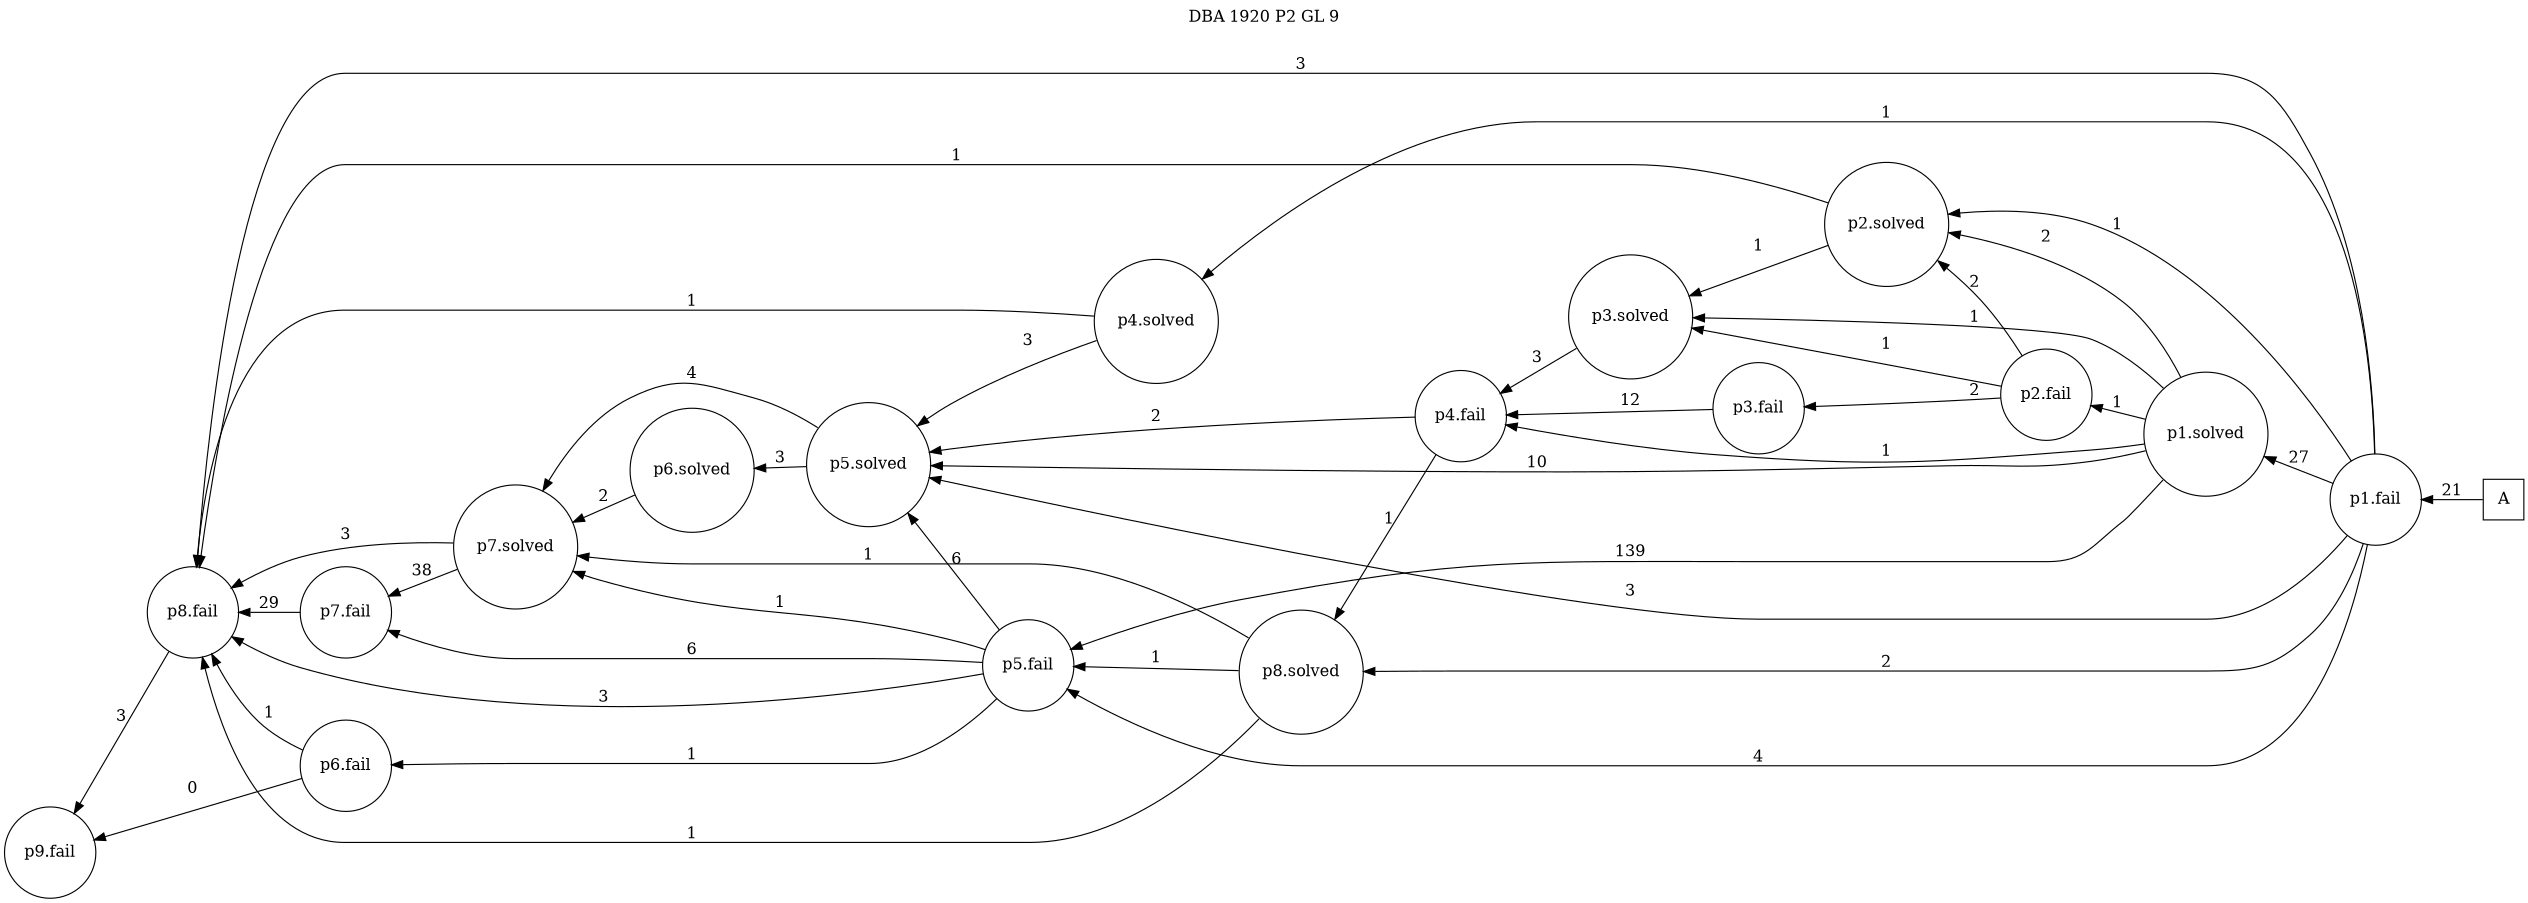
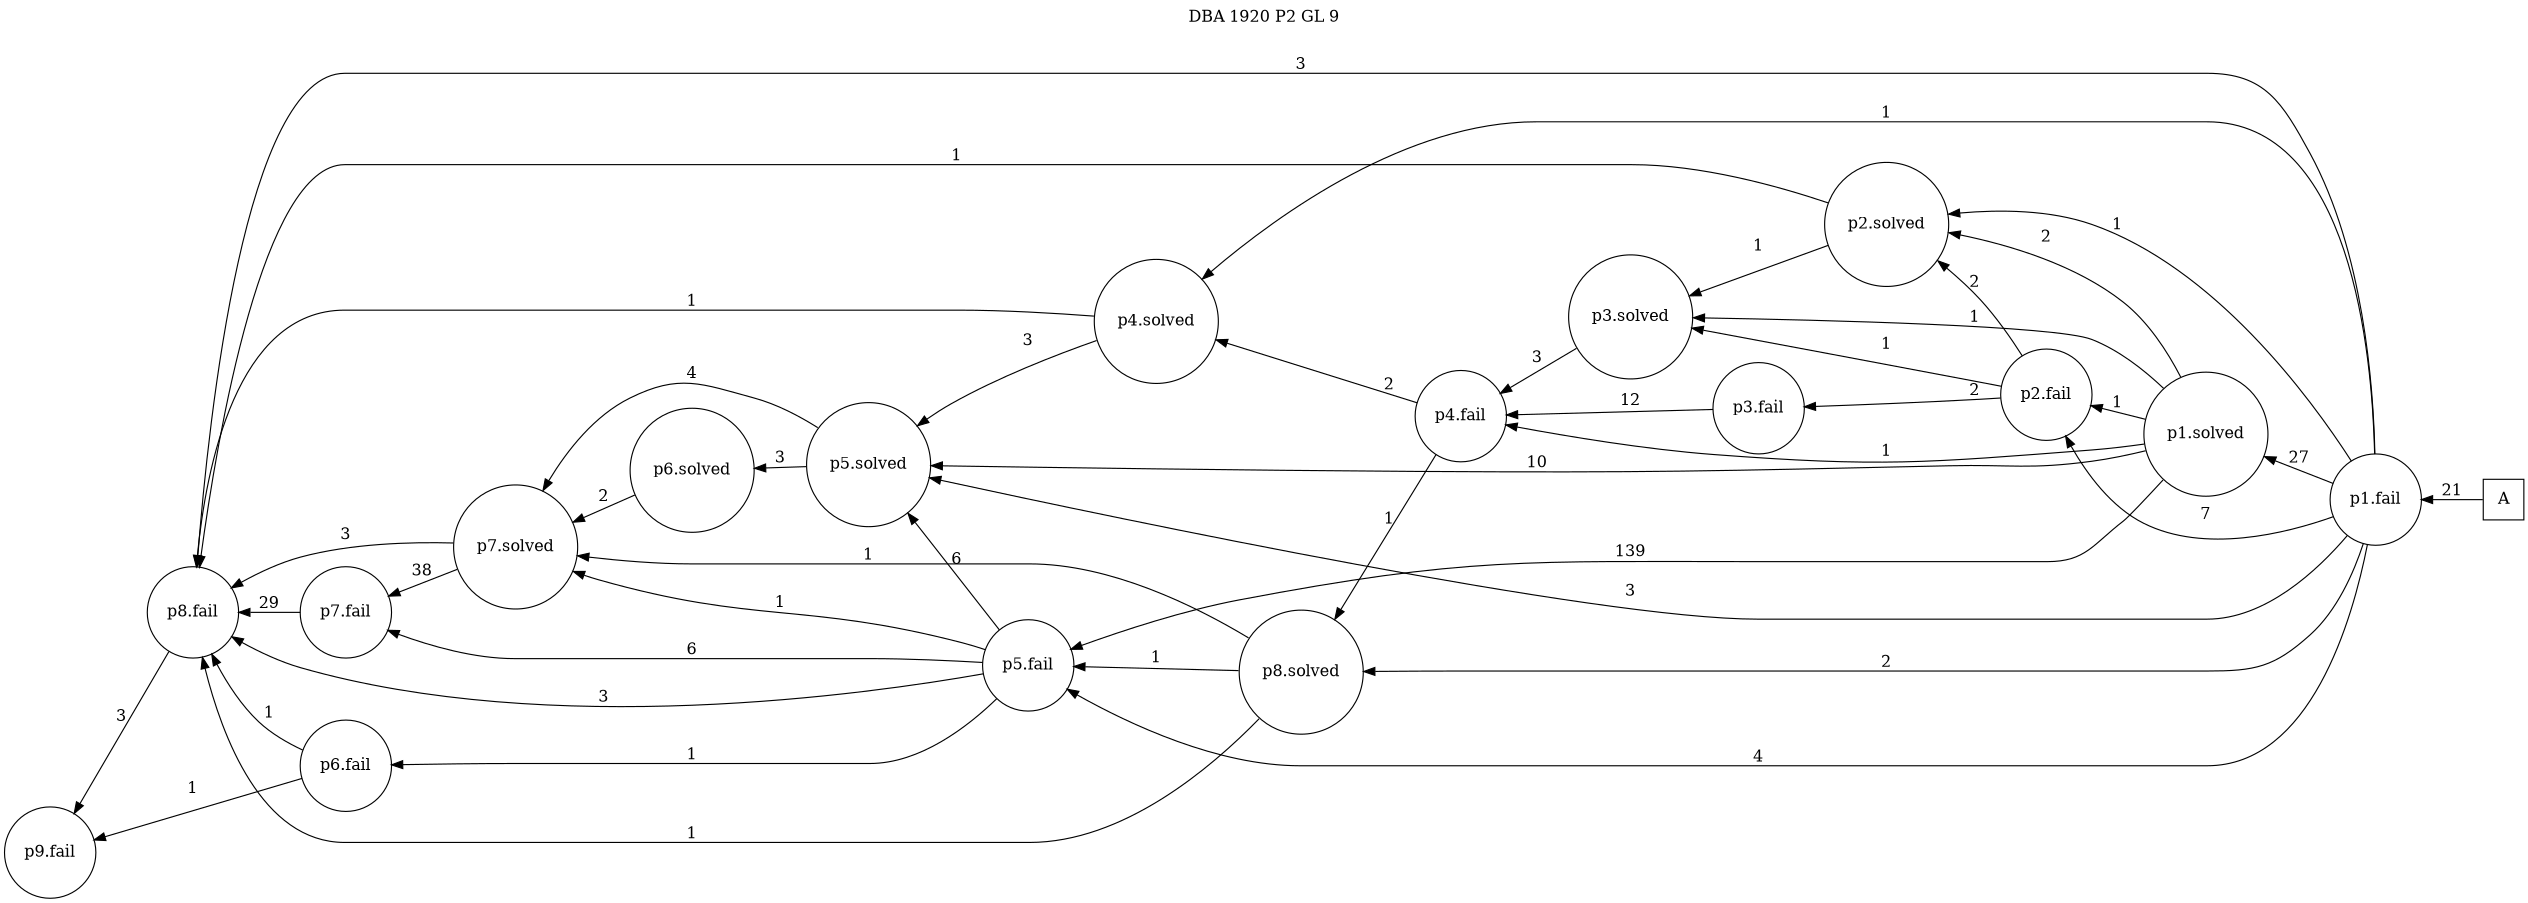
edge "p4.fail" -> "p5.solved": now "p4.fail" -> "p4.solved"
edge "p1.fail" -> "p2.fail": added, label "7"
edge "p6.fail" -> "p9.fail": label "0" -> "1"
